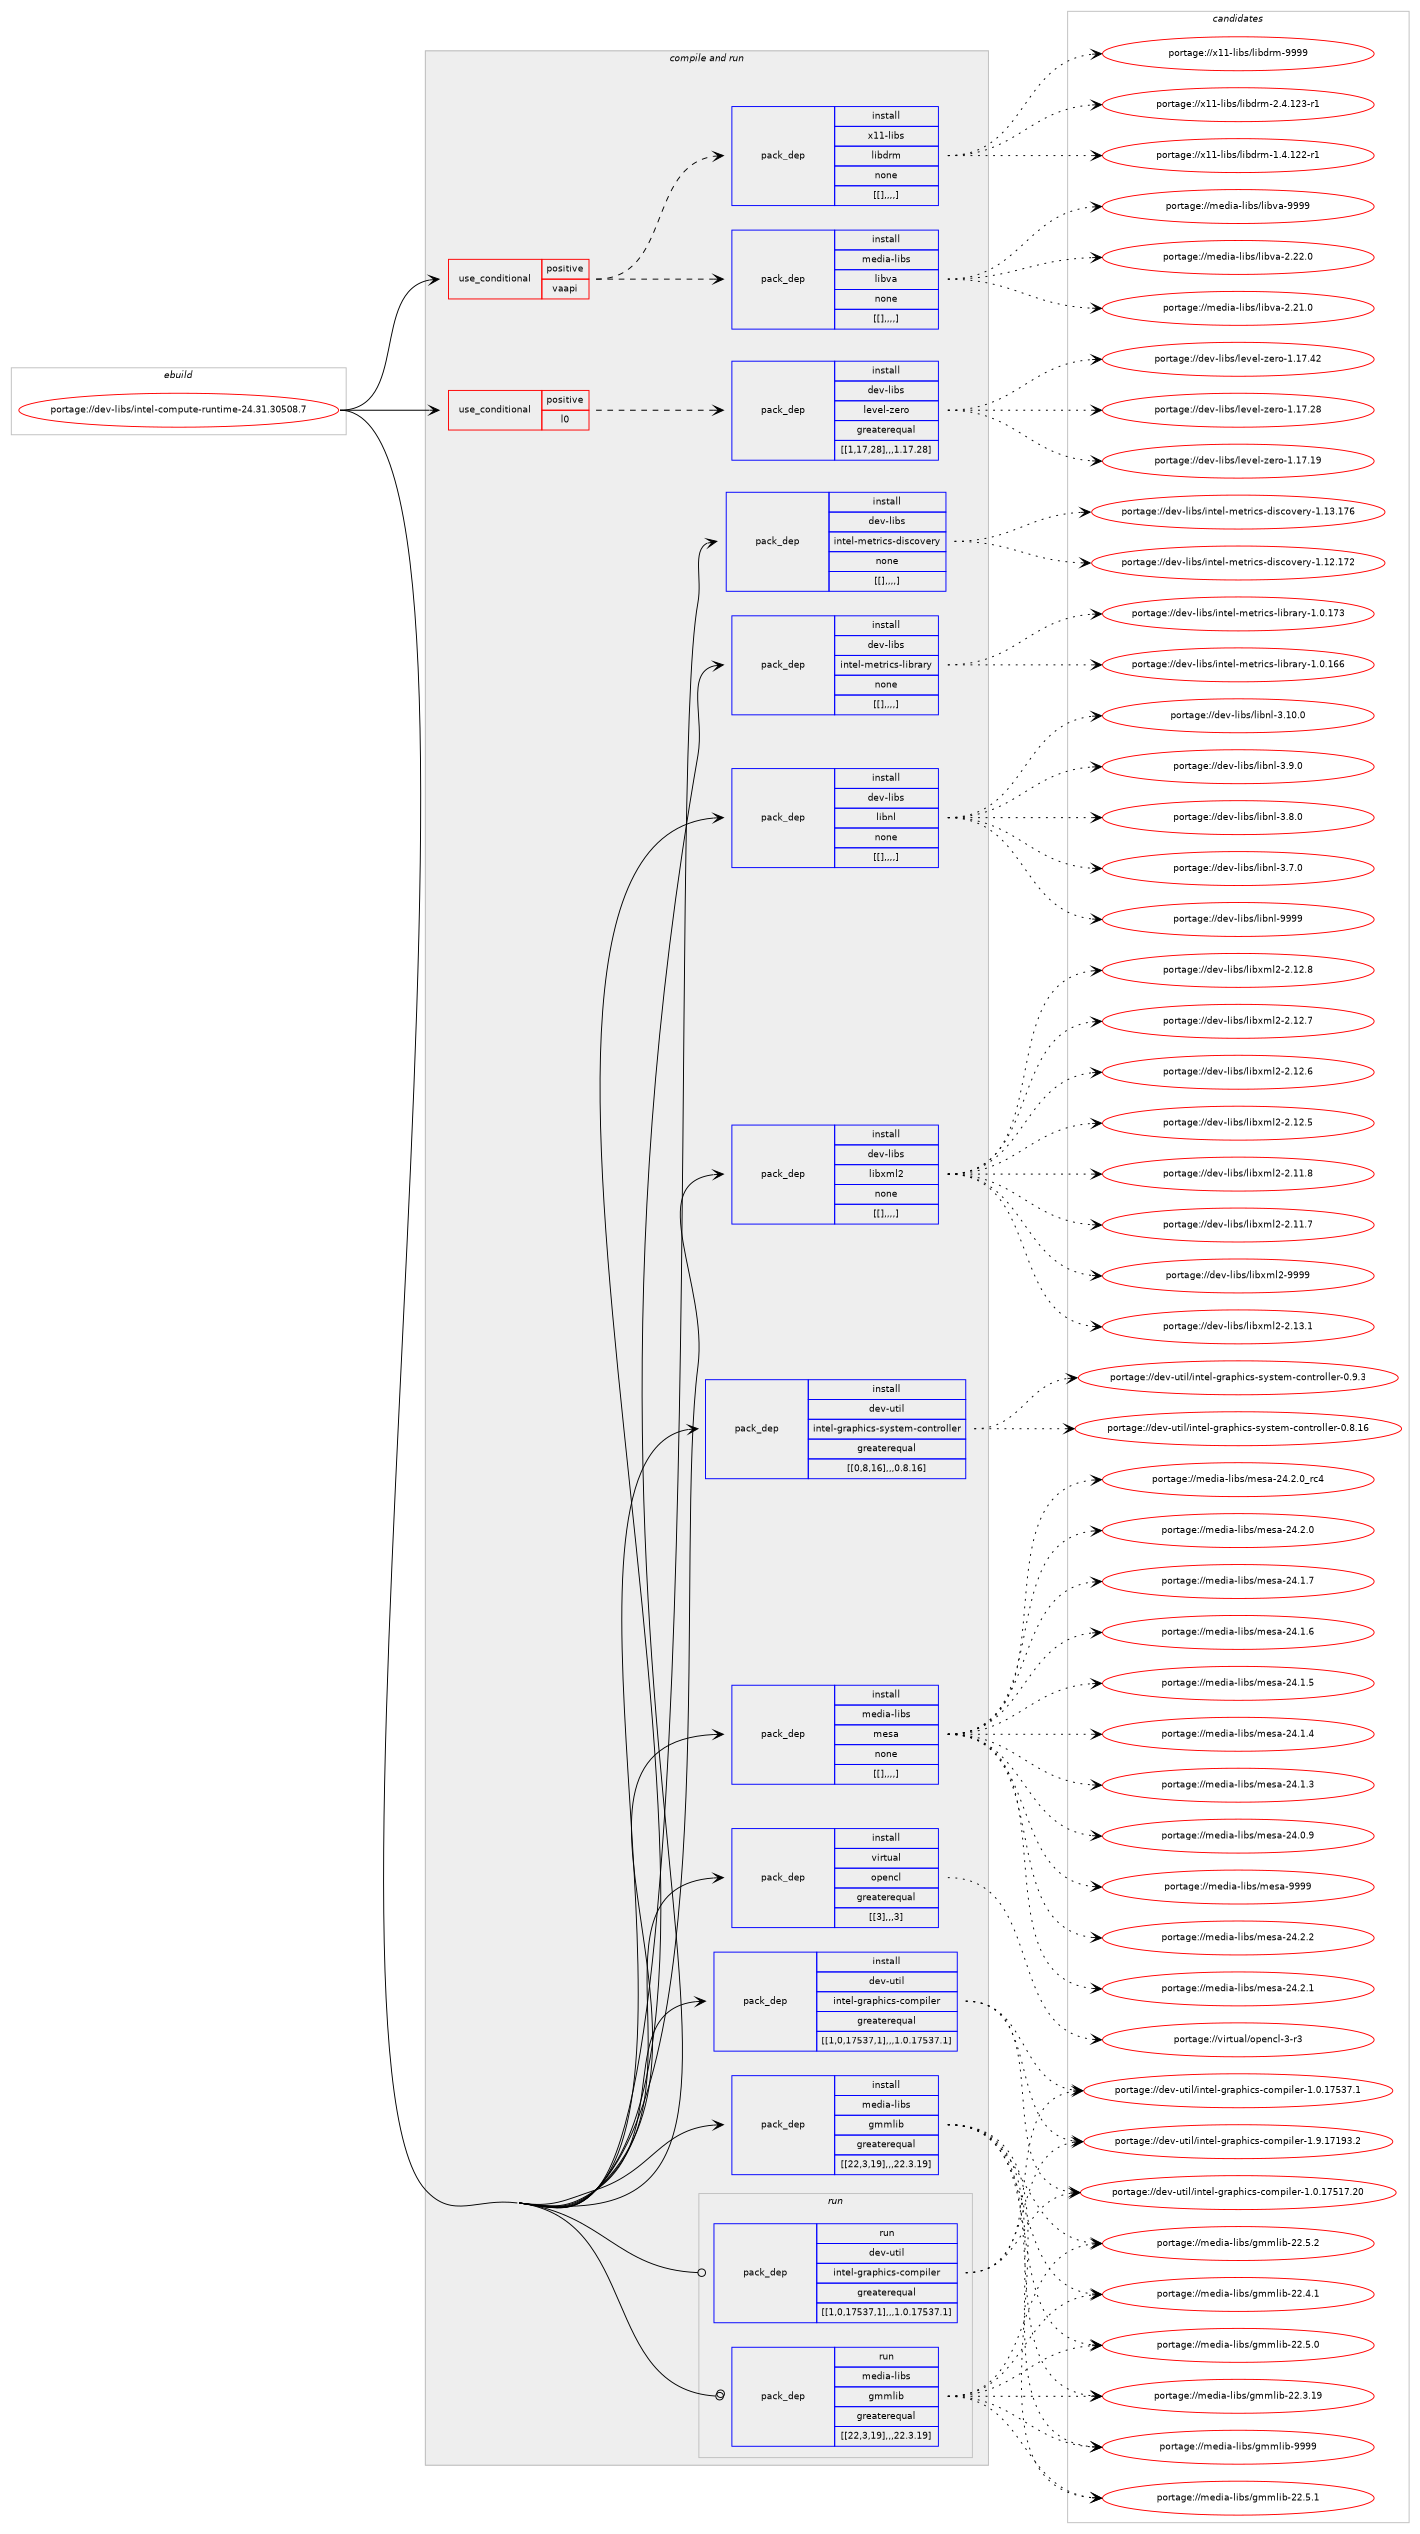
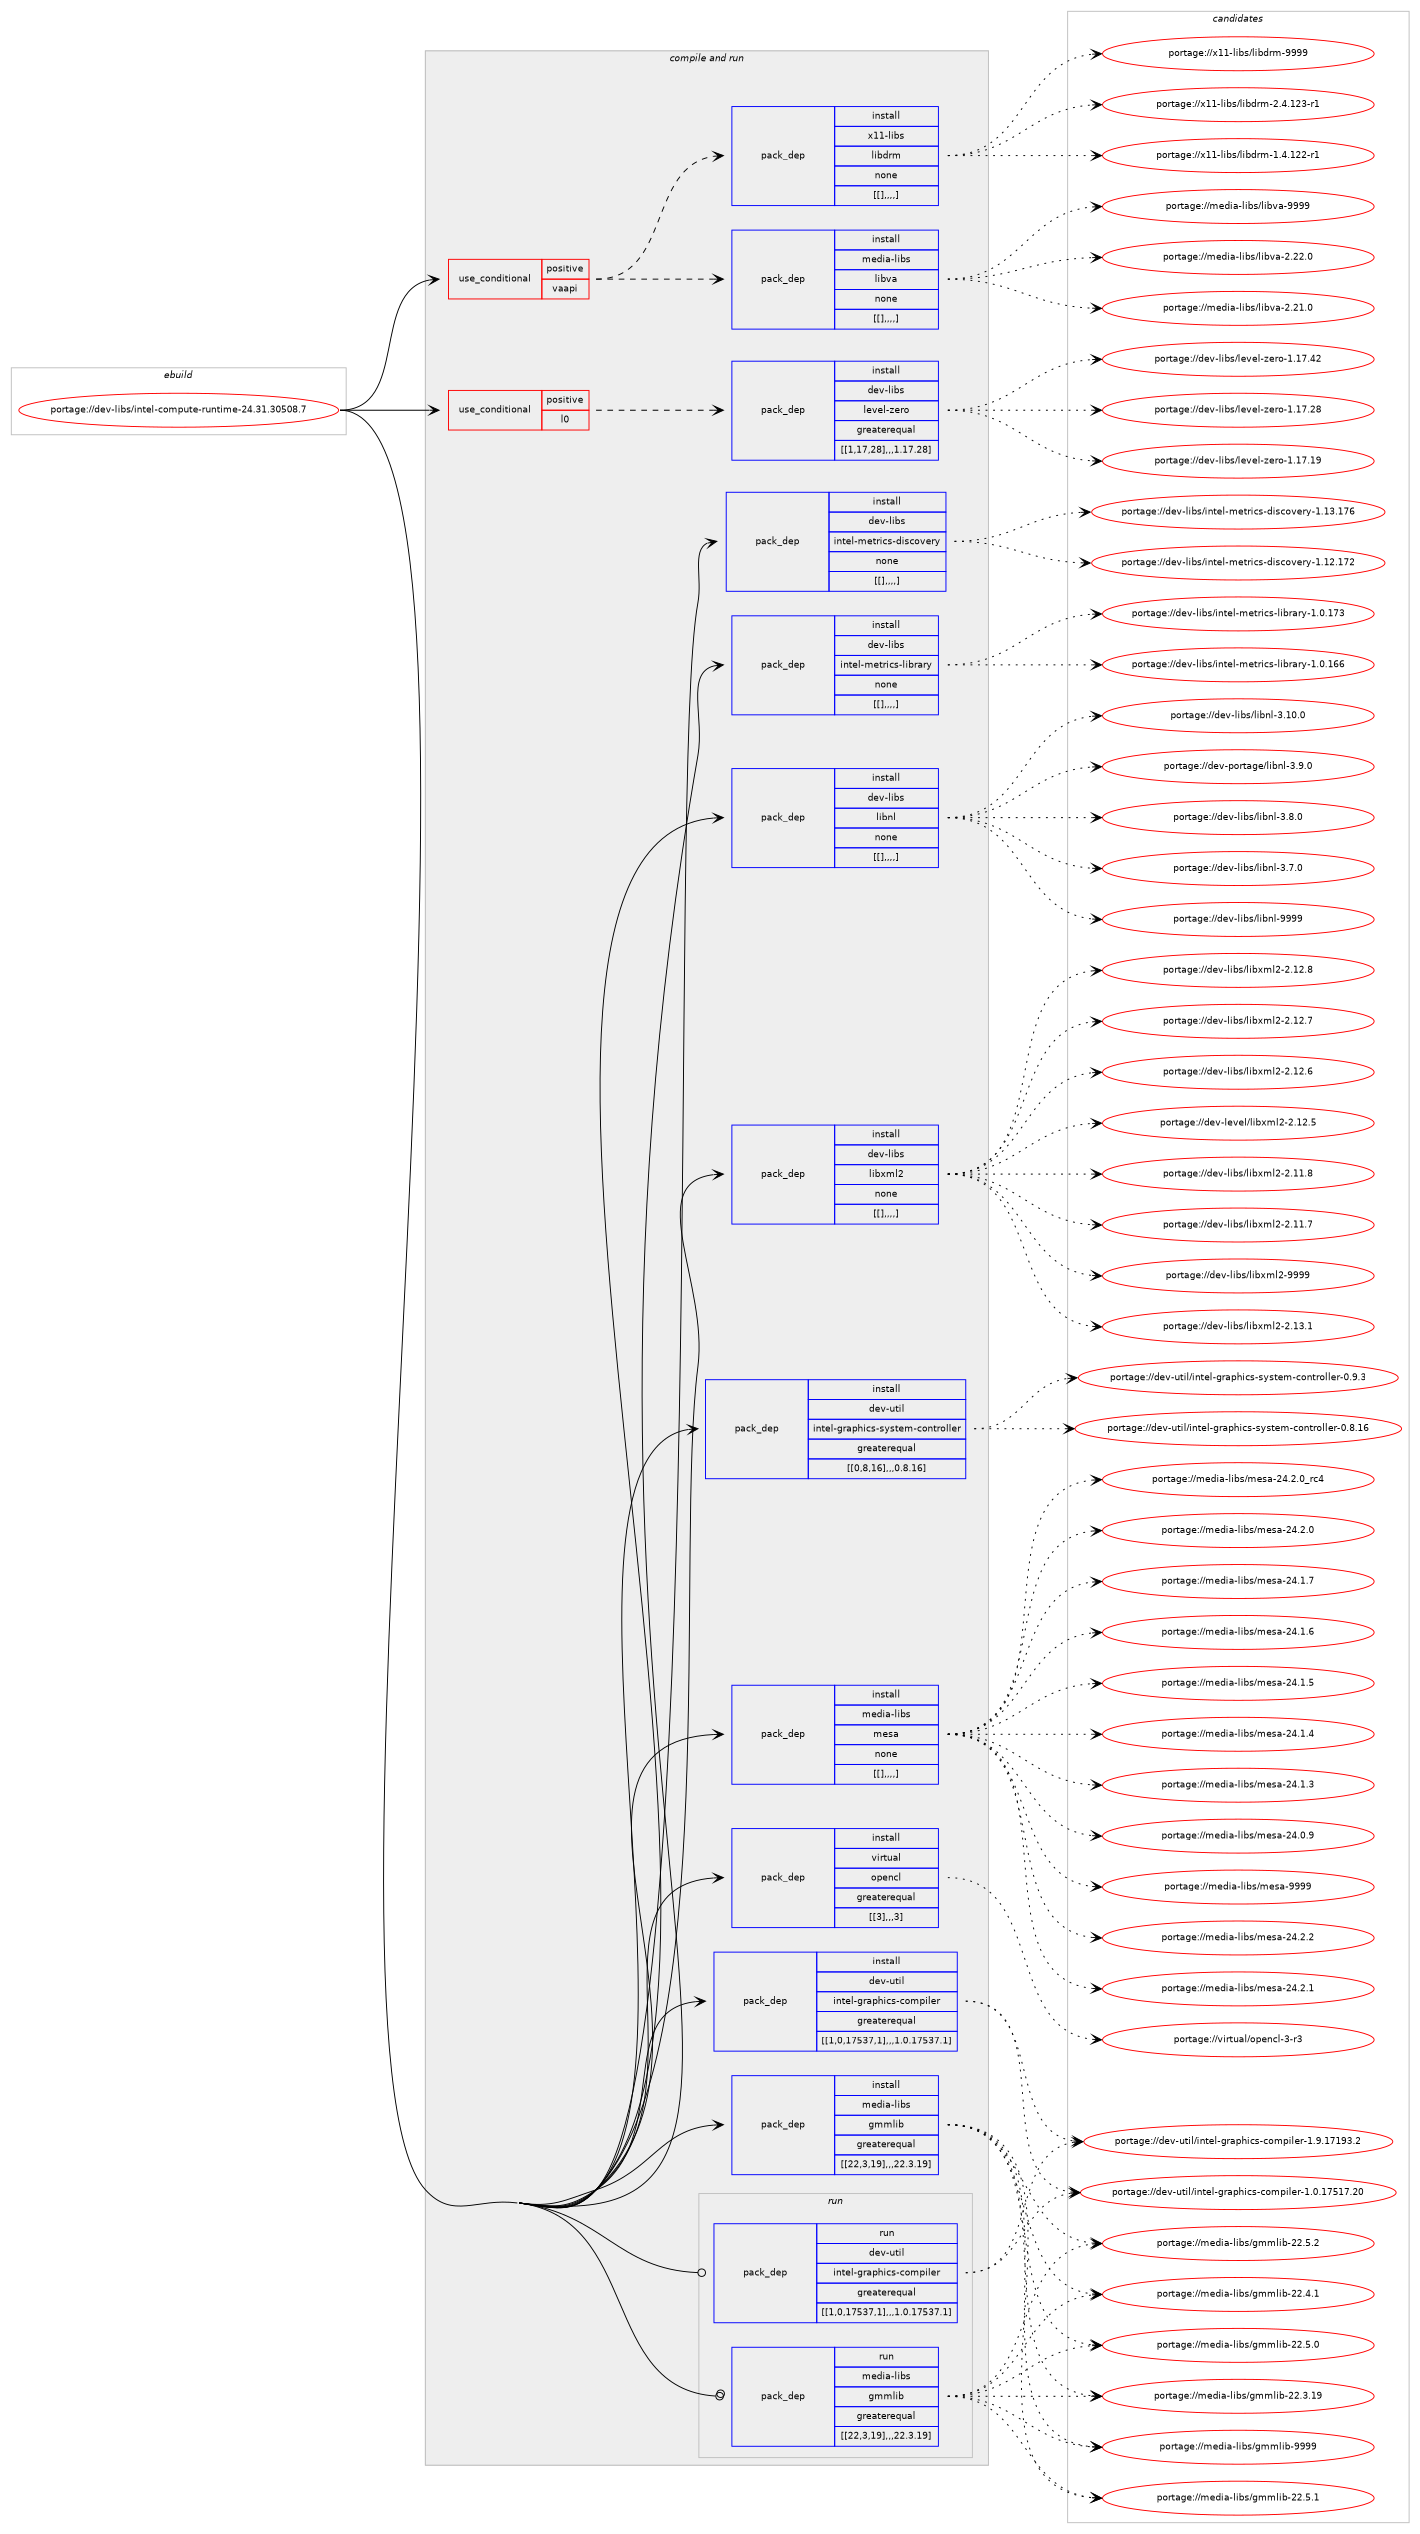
node "portage://dev-libs/libnl-3.9.0": label "portage://dev-libs/libnl-3.9.0" -> "portage://dev-portage/libnl-3.9.0"
node "portage://dev-libs/libxml2-2.12.5": label "portage://dev-libs/libxml2-2.12.5" -> "portage://dev-level/libxml2-2.12.5"
node "portage://dev-util/intel-graphics-compiler-1.0.17537.1": removed
